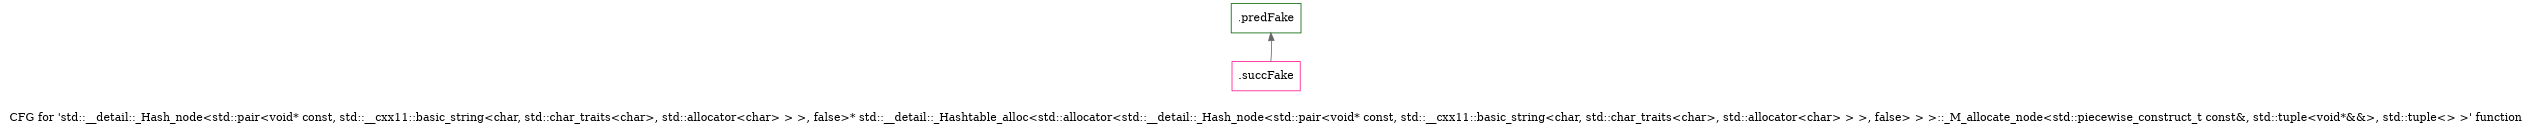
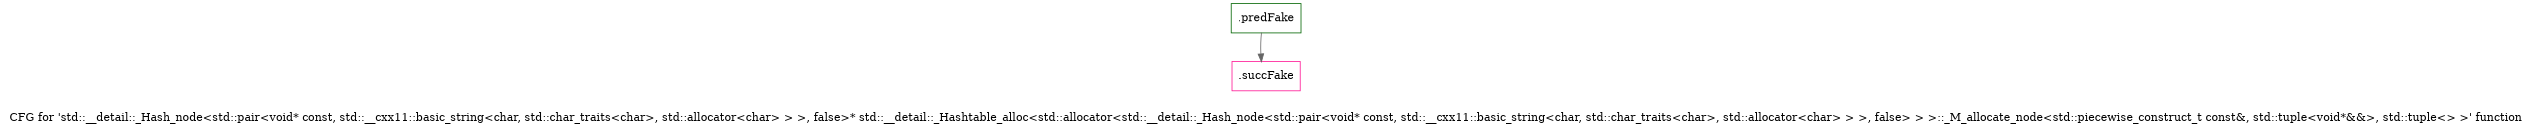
edge ".succFake" -> ".predFake": reversed
